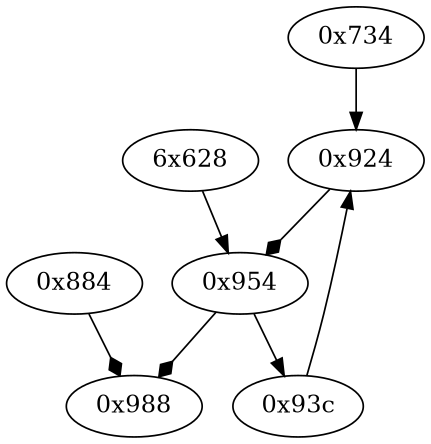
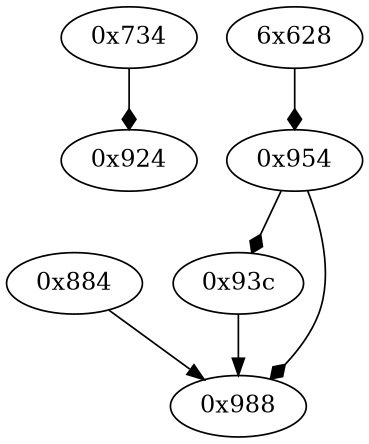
edge "0x734" -> "0x924": arrowhead normal -> diamond
edge "6x628" -> "0x954": arrowhead normal -> diamond
edge "0x924" -> "0x954": removed
edge "0x93c" -> "0x924": now "0x93c" -> "0x988"
edge "0x884" -> "0x988": arrowhead diamond -> normal
edge "0x954" -> "0x93c": arrowhead normal -> diamond
